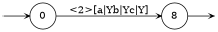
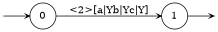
node "8": label "8" -> "1"
